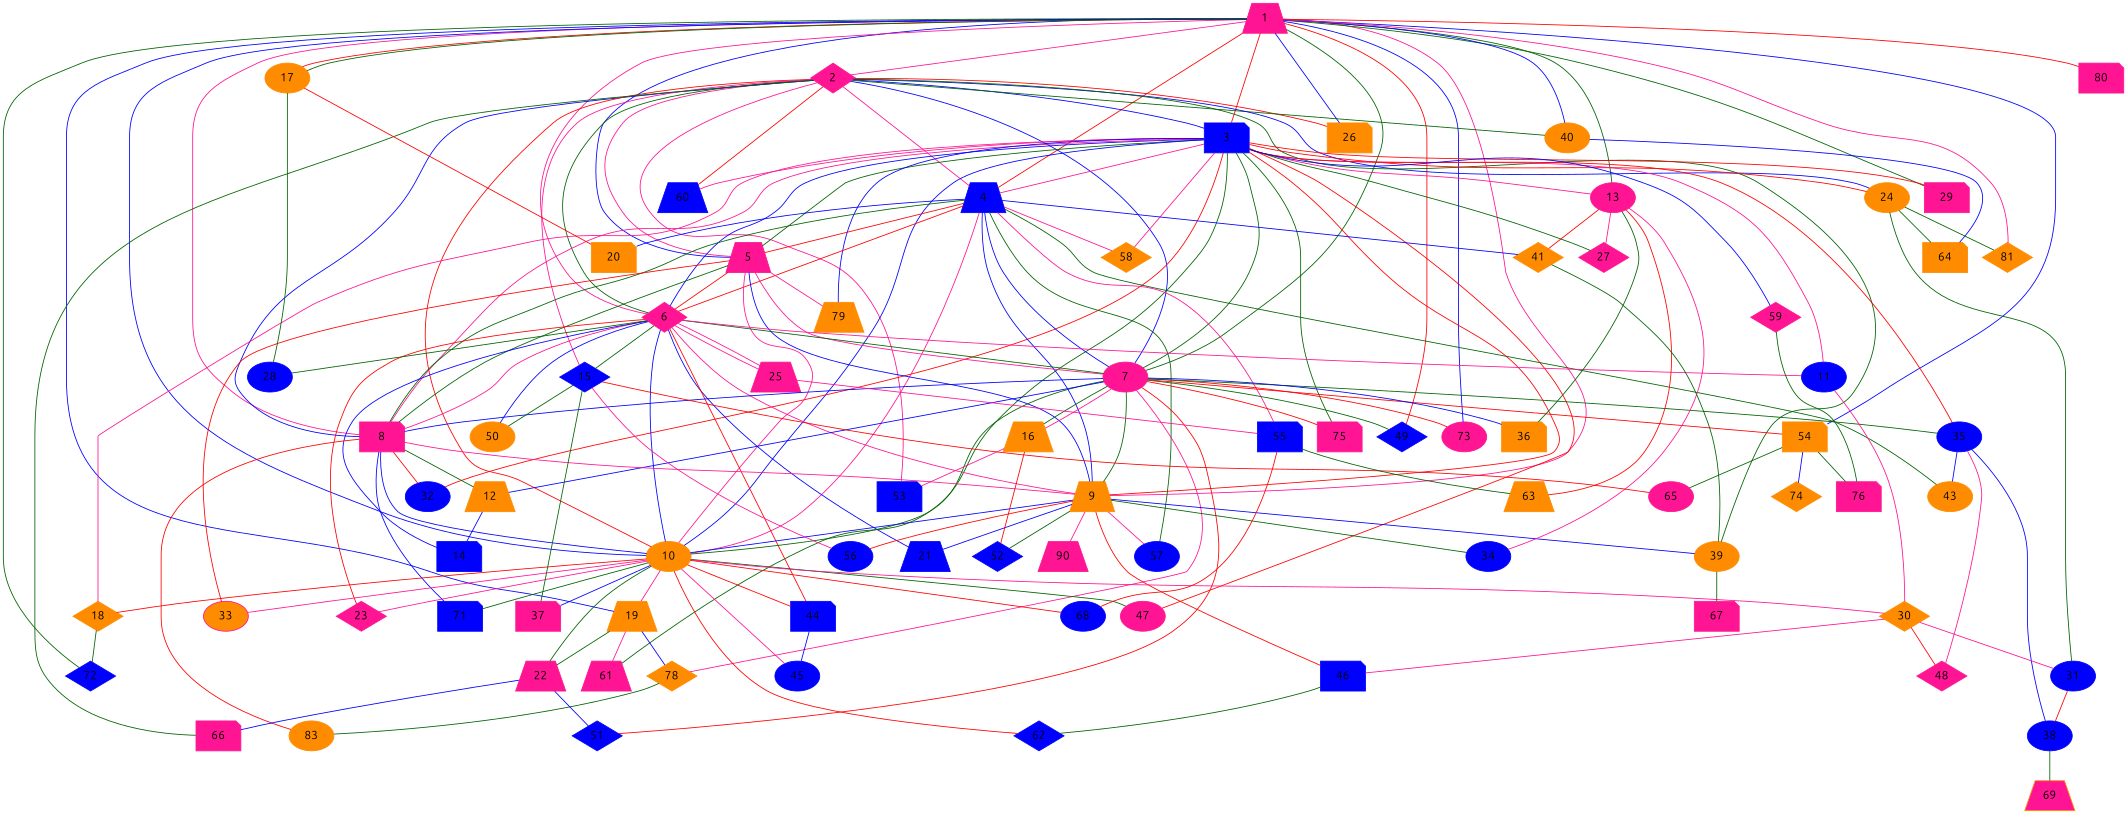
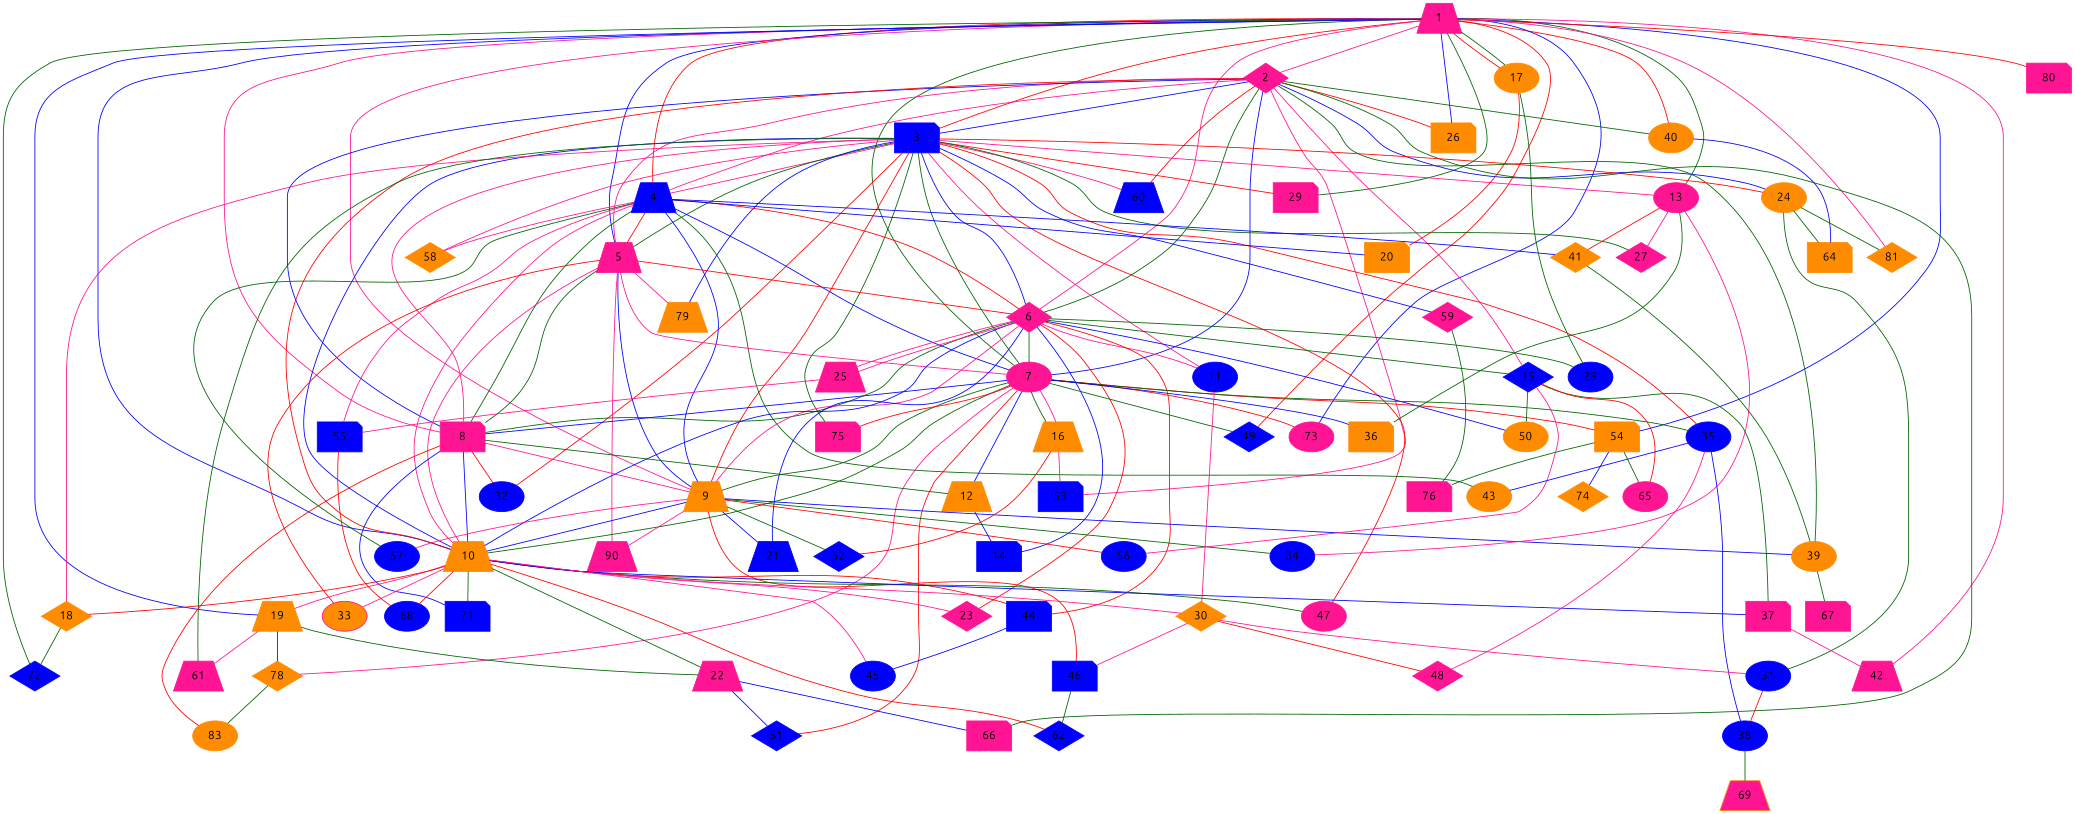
edge "1" -- "40": color blue -> red
edge "6" -- "8": color deeppink -> darkgreen
edge "5" -- "90": added
node "63": removed
node "10": shape ellipse -> trapezium
node "42": added
